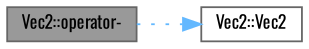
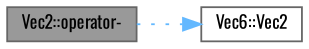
node "Vec2::Vec2": label "Vec2::Vec2" -> "Vec6::Vec2"
